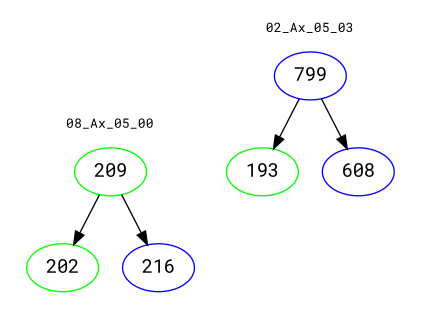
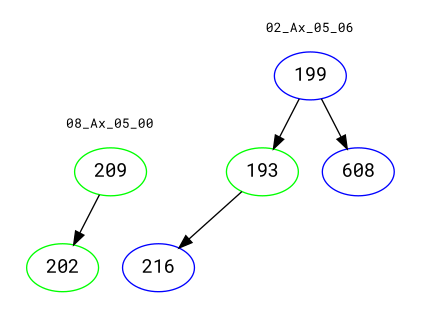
cluster "02_Ax_05_03": label "02_Ax_05_03" -> "02_Ax_05_06"
node "799": label "799" -> "199"
edge "209" -> "216": now "193" -> "216"
